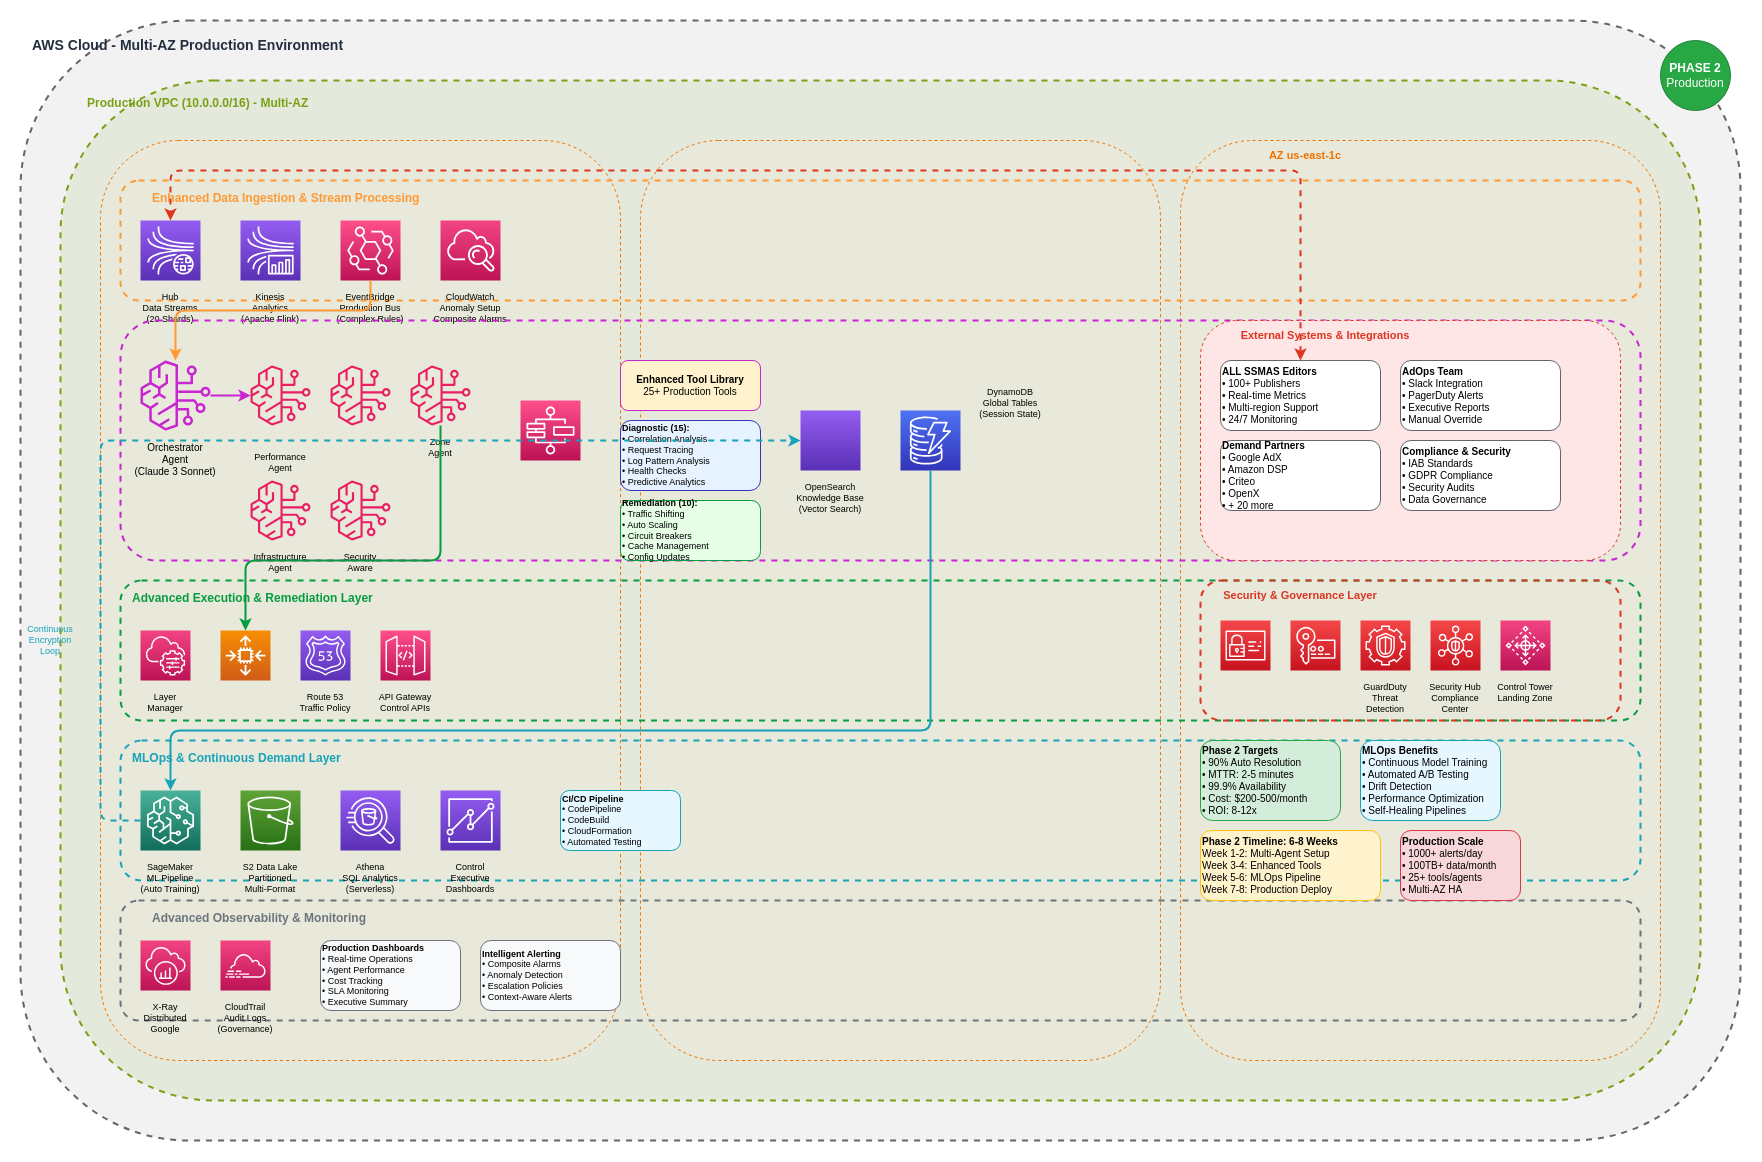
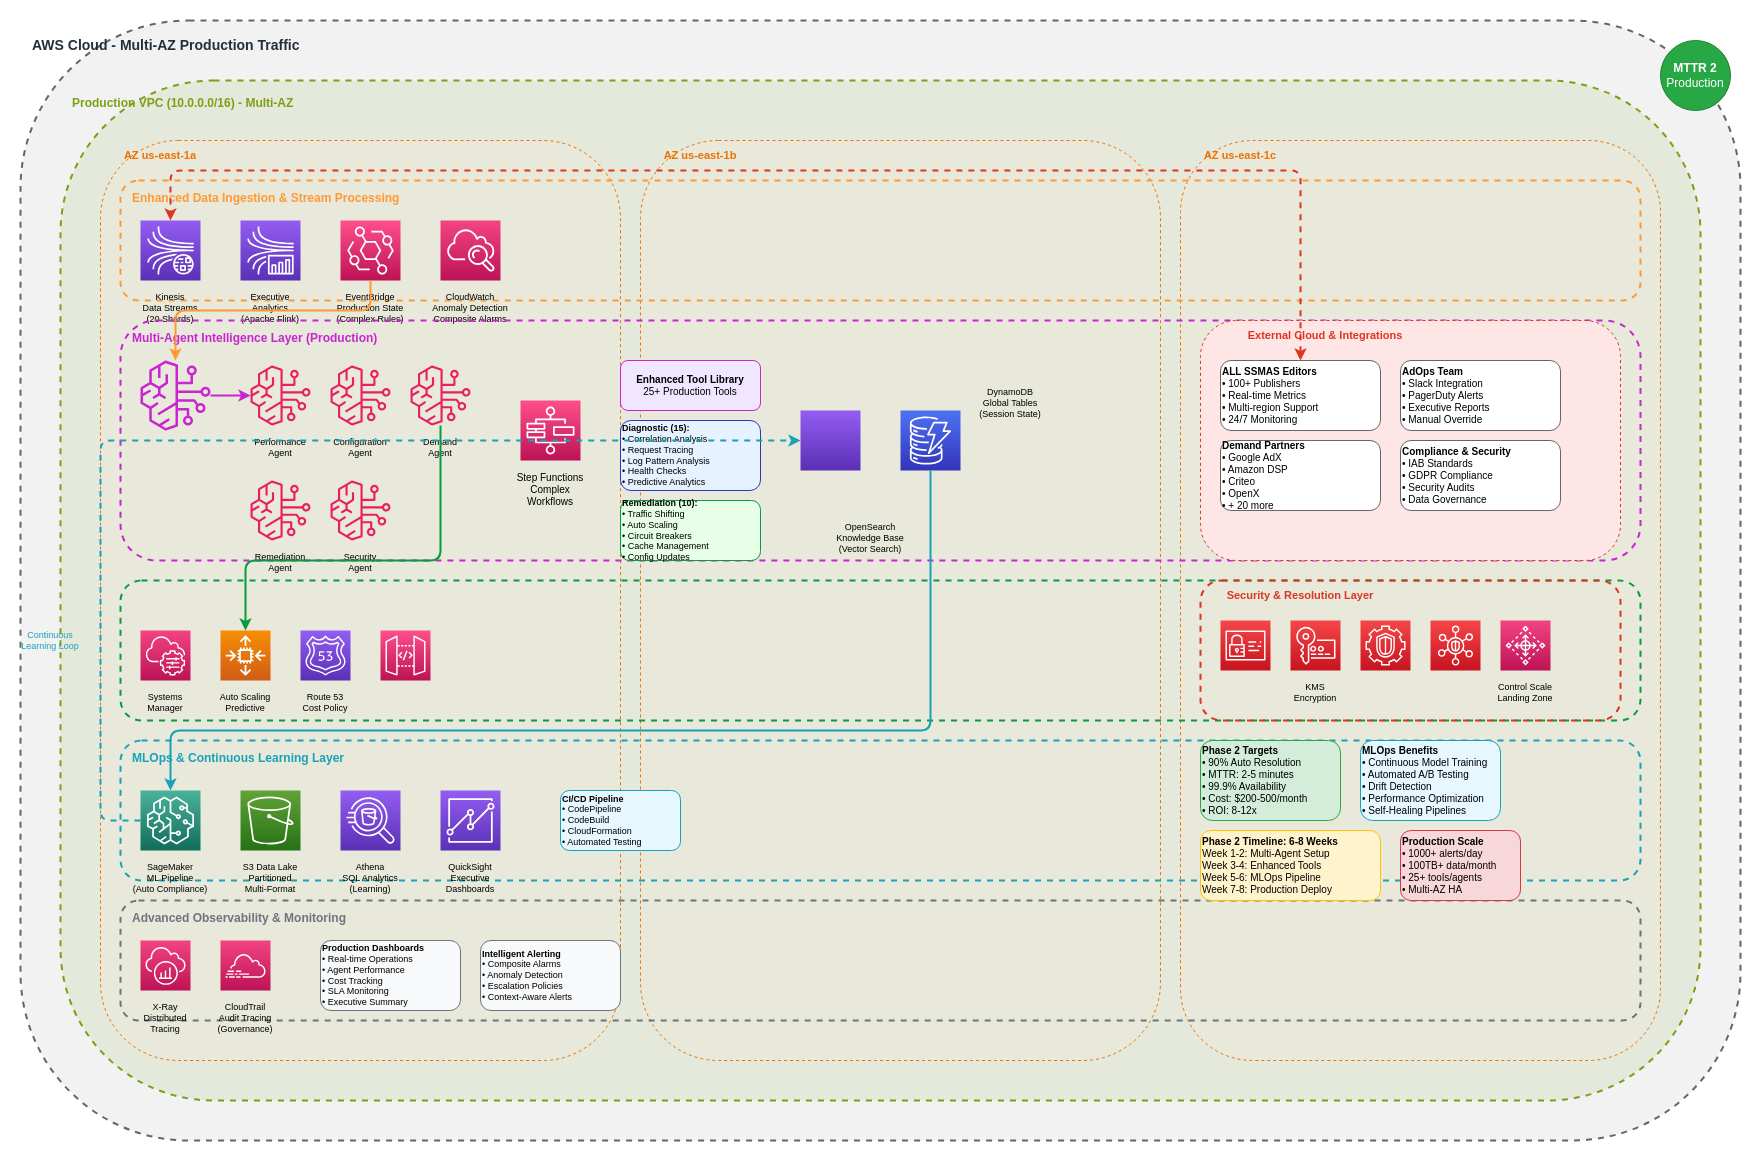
node "AWS Cloud - Multi-AZ Production Environment": label "AWS Cloud - Multi-AZ Production Environment" -> "AWS Cloud - Multi-AZ Production Traffic"
node "PHASE 2 Production": label "PHASE 2 Production" -> "MTTR 2 Production"
node "Production VPC (10.0.0.0/16) - Multi-AZ": moved (226, 103) -> (211, 103)
node "AZ us-east-1a": added
node "AZ us-east-1b": added
node "AZ us-east-1c": moved (1306, 156) -> (1241, 156)
node "Enhanced Data Ingestion & Stream Processing": moved (301, 198) -> (281, 198)
node "Hub Data Streams (20 Shards)": label "Hub Data Streams (20 Shards)" -> "Kinesis Data Streams (20 Shards)"
node "Kinesis Analytics (Apache Flink)": label "Kinesis Analytics (Apache Flink)" -> "Executive Analytics (Apache Flink)"
node "EventBridge Production Bus (Complex Rules)": label "EventBridge Production Bus (Complex Rules)" -> "EventBridge Production State (Complex Rules)"
node "CloudWatch Anomaly Setup Composite Alarms": label "CloudWatch Anomaly Setup Composite Alarms" -> "CloudWatch Anomaly Detection Composite Alarms"
node "External Systems & Integrations": label "External Systems & Integrations" -> "External Cloud & Integrations"
node "Multi-Agent Intelligence Layer (Production)": added
node "Enhanced Tool Library 25+ Production Tools": fillcolor #fff2cc -> #f0e6ff
node "Configuration Agent": added
node "Zone Agent": label "Zone Agent" -> "Demand Agent"
node "Orchestrator Agent (Claude 3 Sonnet)": removed
node "Performance Agent": moved (281, 458) -> (281, 443)
node "Step Functions Complex Workflows": added
node "OpenSearch Knowledge Base (Vector Search)": moved (831, 493) -> (871, 533)
node "Security Aware": label "Security Aware" -> "Security Agent"
node "Infrastructure Agent": label "Infrastructure Agent" -> "Remediation Agent"
node "Security & Governance Layer": label "Security & Governance Layer" -> "Security & Resolution Layer"
node "Advanced Execution & Remediation Layer": removed
node "Continuous Encryption Loop": label "Continuous Encryption Loop" -> "Continuous Learning Loop"
node "KMS Encryption": added
node "GuardDuty Threat Detection": removed
node "Security Hub Compliance Center": removed
node "Control Tower Landing Zone": label "Control Tower Landing Zone" -> "Control Scale Landing Zone"
node "Auto Scaling Predictive": added
node "API Gateway Control APIs": removed
node "Layer Manager": label "Layer Manager" -> "Systems Manager"
node "Route 53 Traffic Policy": label "Route 53 Traffic Policy" -> "Route 53 Cost Policy"
node "MLOps & Continuous Demand Layer": label "MLOps & Continuous Demand Layer" -> "MLOps & Continuous Learning Layer"
node "SageMaker ML Pipeline (Auto Training)": label "SageMaker ML Pipeline (Auto Training)" -> "SageMaker ML Pipeline (Auto Compliance)"
node "S2 Data Lake Partitioned Multi-Format": label "S2 Data Lake Partitioned Multi-Format" -> "S3 Data Lake Partitioned Multi-Format"
node "Athena SQL Analytics (Serverless)": label "Athena SQL Analytics (Serverless)" -> "Athena SQL Analytics (Learning)"
node "Control Executive Dashboards": label "Control Executive Dashboards" -> "QuickSight Executive Dashboards"
node "Advanced Observability & Monitoring": moved (301, 918) -> (281, 918)
node "X-Ray Distributed Google": label "X-Ray Distributed Google" -> "X-Ray Distributed Tracing"
node "CloudTrail Audit Logs (Governance)": label "CloudTrail Audit Logs (Governance)" -> "CloudTrail Audit Tracing (Governance)"
